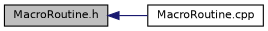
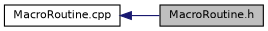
edge "MacroRoutine.cpp" -> "MacroRoutine.h": reversed
